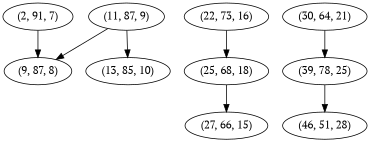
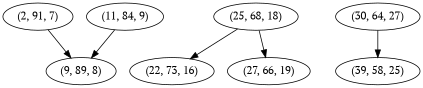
node "(11, 87, 9)": label "(11, 87, 9)" -> "(11, 84, 9)"
node "(30, 64, 21)": label "(30, 64, 21)" -> "(30, 64, 27)"
edge "(22, 73, 16)" -> "(25, 68, 18)": reversed
node "(9, 87, 8)": label "(9, 87, 8)" -> "(9, 89, 8)"
node "(13, 85, 10)": removed
node "(39, 78, 25)": label "(39, 78, 25)" -> "(39, 58, 25)"
node "(27, 66, 15)": label "(27, 66, 15)" -> "(27, 66, 19)"
node "(46, 51, 28)": removed
